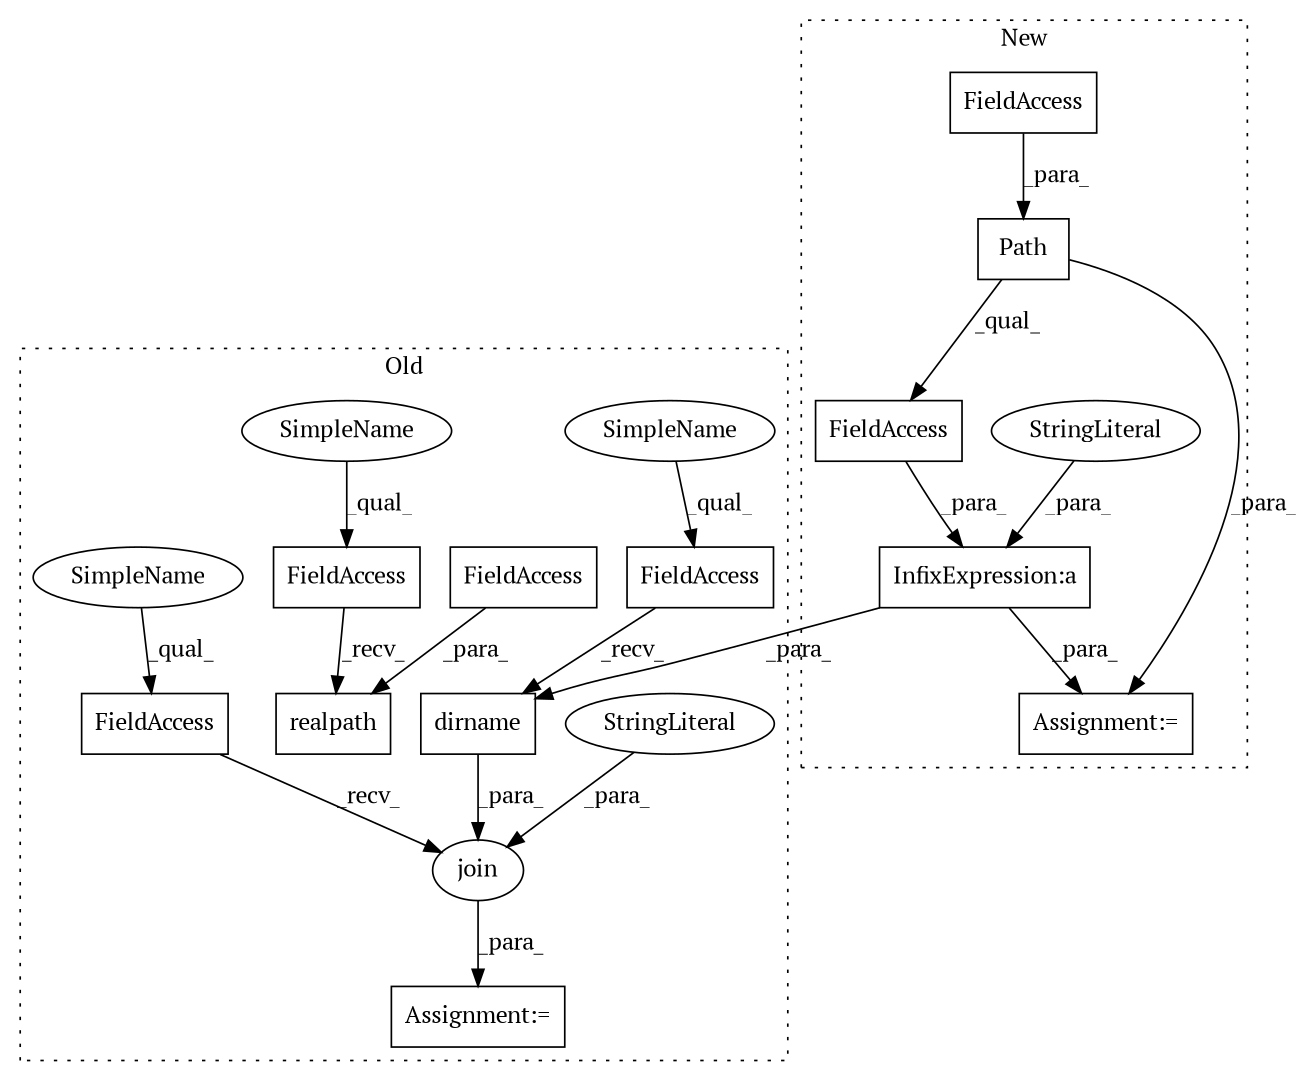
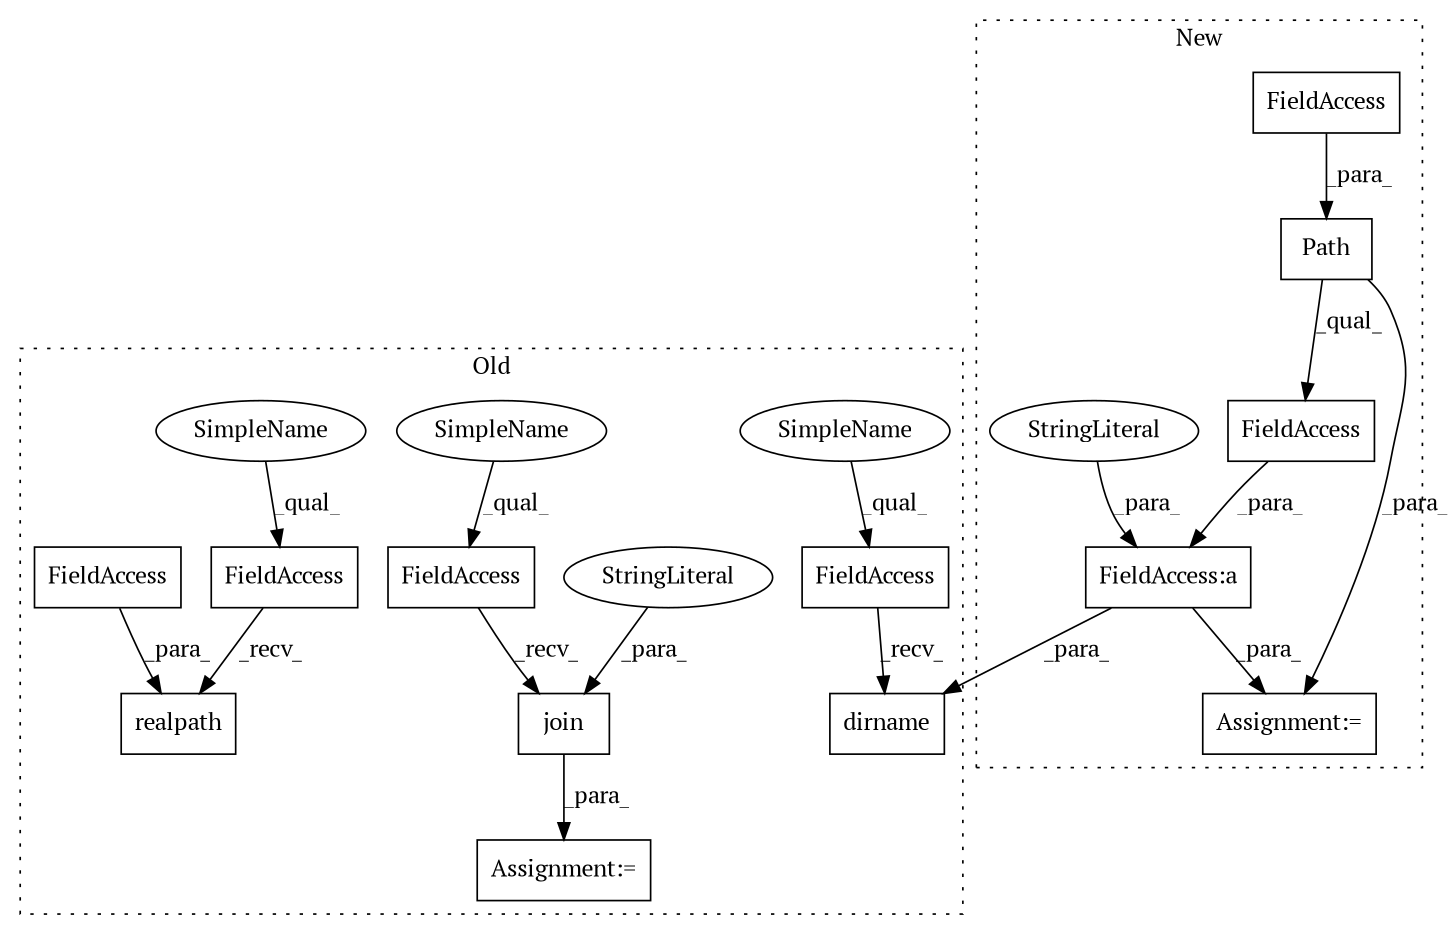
node "InfixExpression:a": label "InfixExpression:a" -> "FieldAccess:a"
edge "dirname" -> "join": removed, label "_para_"
node "join": shape ellipse -> box
